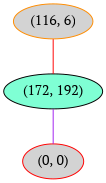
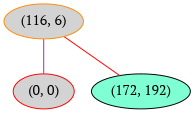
edge "(172, 192)" -- "(0, 0)": now "(116, 6)" -- "(0, 0)"
